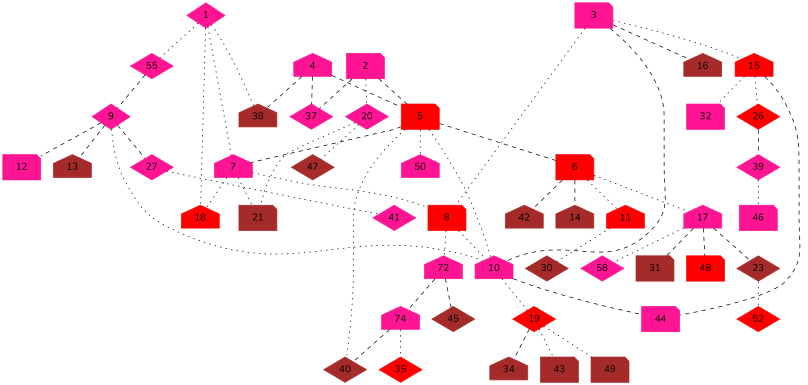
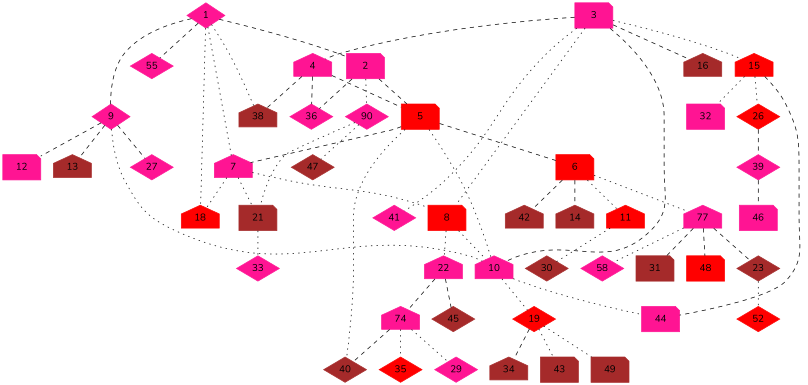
edge "3" -- "4": added
edge "1" -- "2": added
edge "1" -- "55": style dotted -> dashed
edge "55" -- "9": now "1" -- "9"
node "37": label "37" -> "36"
node "20": label "20" -> "90"
node "50": removed
edge "27" -- "41": now "3" -- "41"
edge "39" -- "46": style dotted -> dashed
node "17": label "17" -> "77"
node "33": added
node "72": label "72" -> "22"
edge "10" -- "44": style dashed -> dotted
node "29": added
